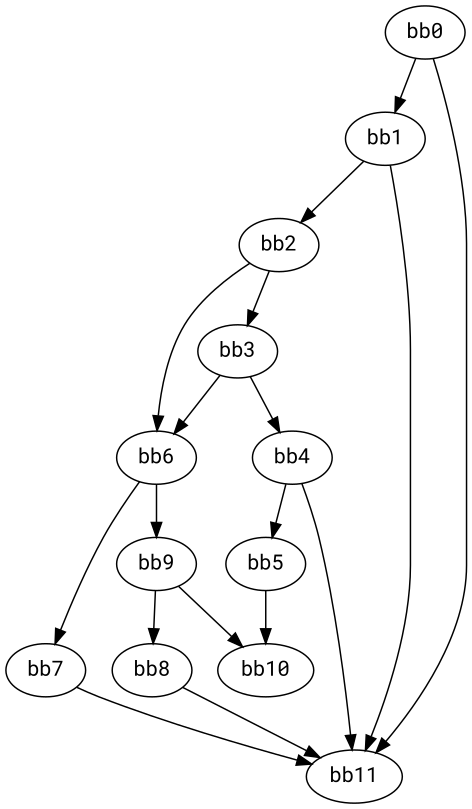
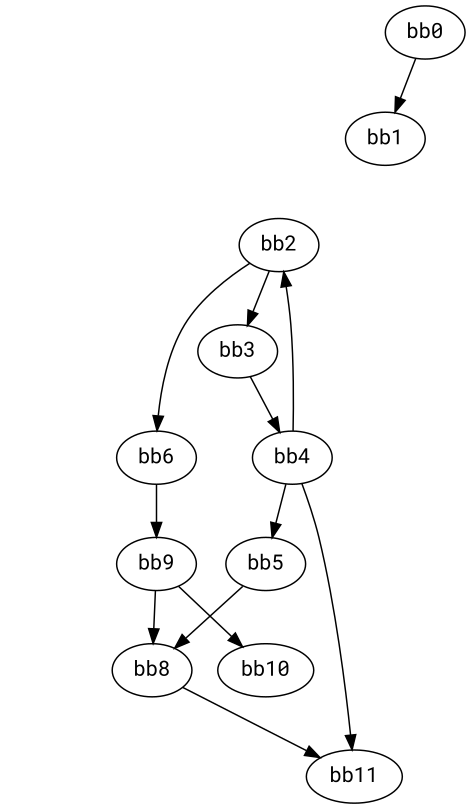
edge "bb1" -> "bb2": now "bb4" -> "bb2"
edge "bb3" -> "bb6": removed
edge "bb0" -> "bb11": removed
edge "bb1" -> "bb11": removed
edge "bb5" -> "bb10": now "bb5" -> "bb8"
node "bb7": removed
